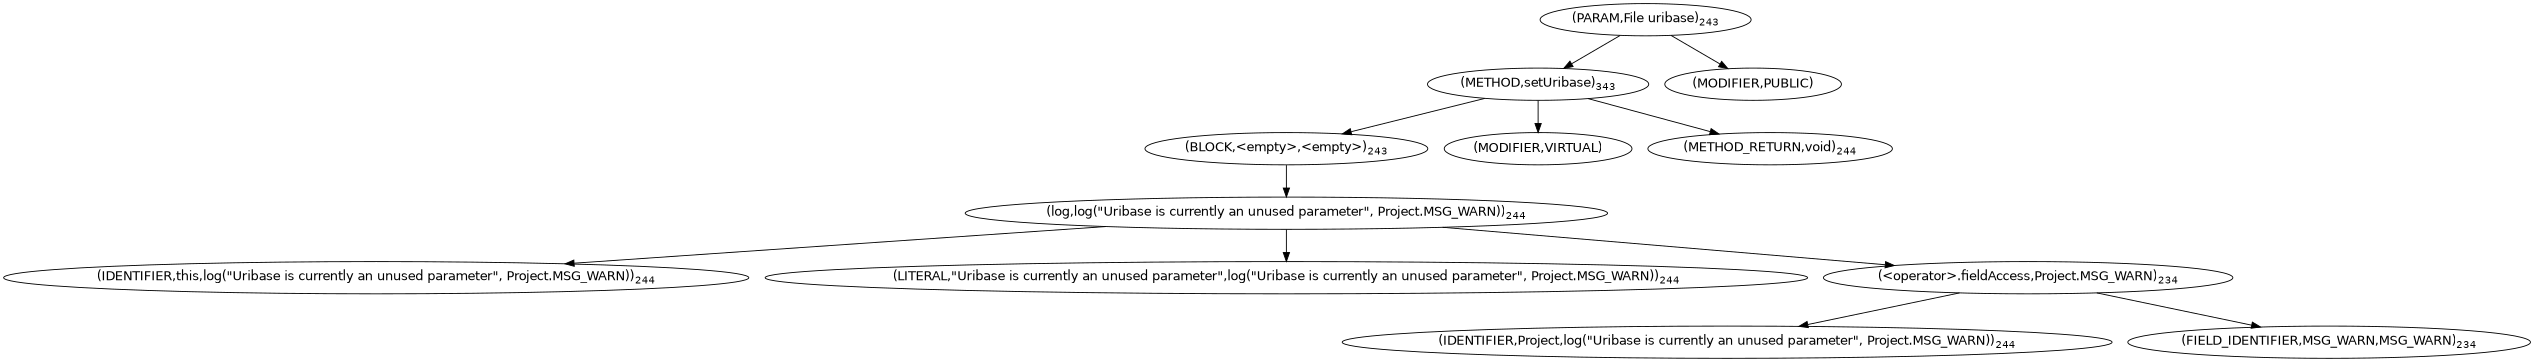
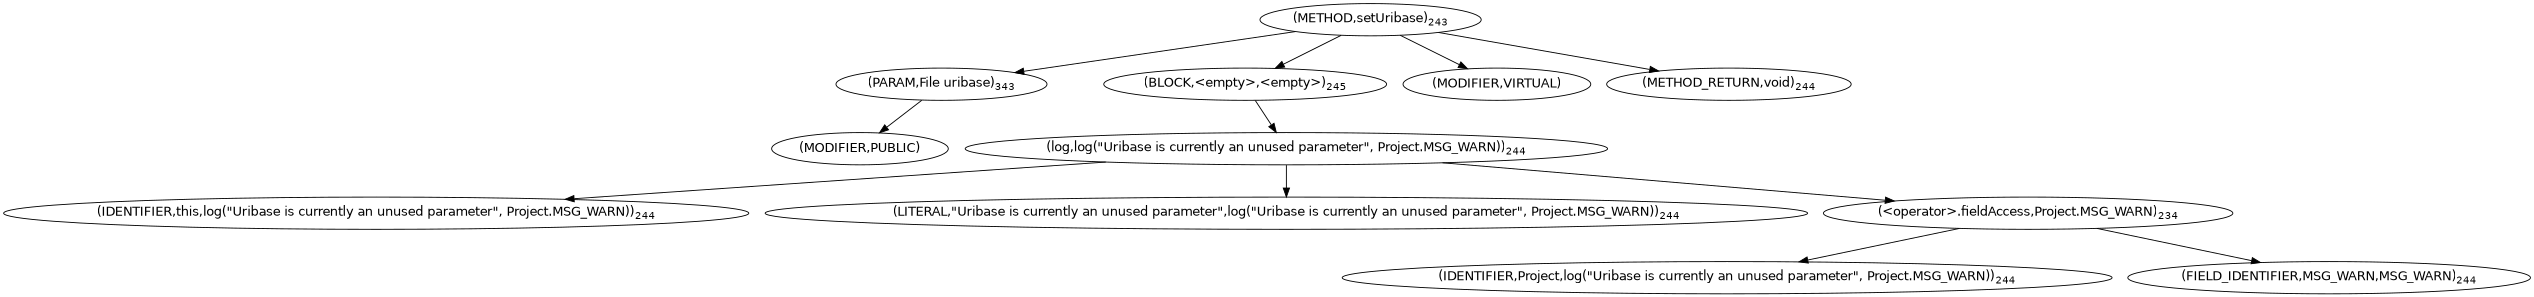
node "(PARAM,File uribase)": text "243" -> "343"
edge "(PARAM,File uribase)" -> "(METHOD,setUribase)": reversed
node "(METHOD,setUribase)": text "343" -> "243"
node "(BLOCK,<empty>,<empty>)": text "243" -> "245"
node "(FIELD_IDENTIFIER,MSG_WARN,MSG_WARN)": text "234" -> "244"
